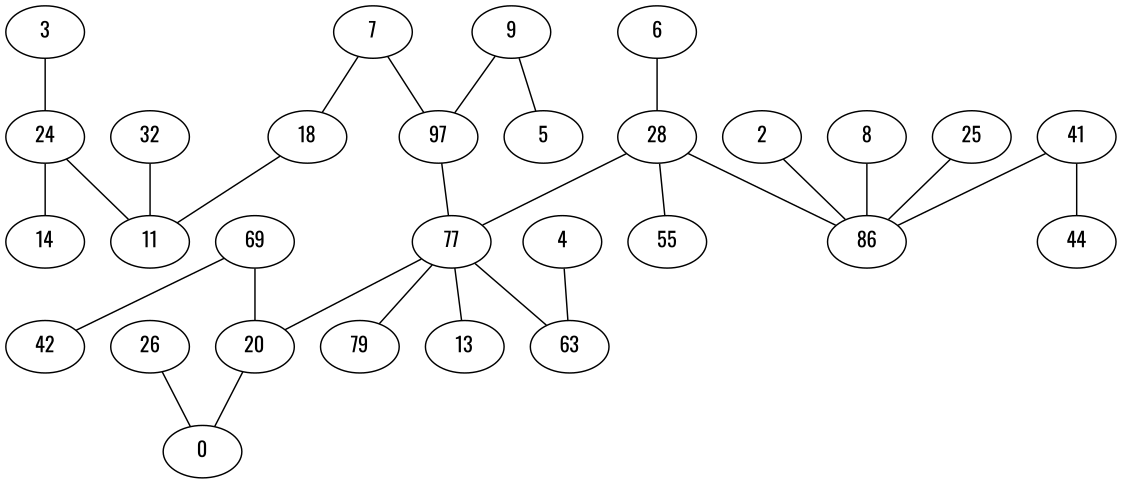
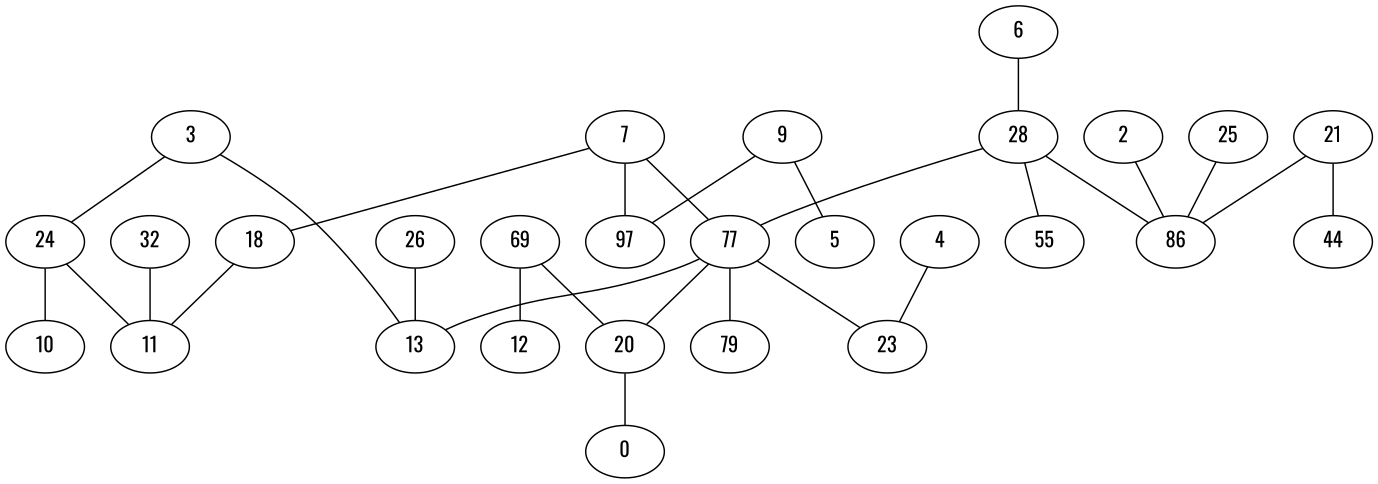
node "8": removed
node "41": label "41" -> "21"
edge "97" -- "77": now "7" -- "77"
edge "3" -- "13": added
node "14": label "14" -> "10"
node "42": label "42" -> "12"
node "63": label "63" -> "23"
edge "26" -- "0": now "26" -- "13"
